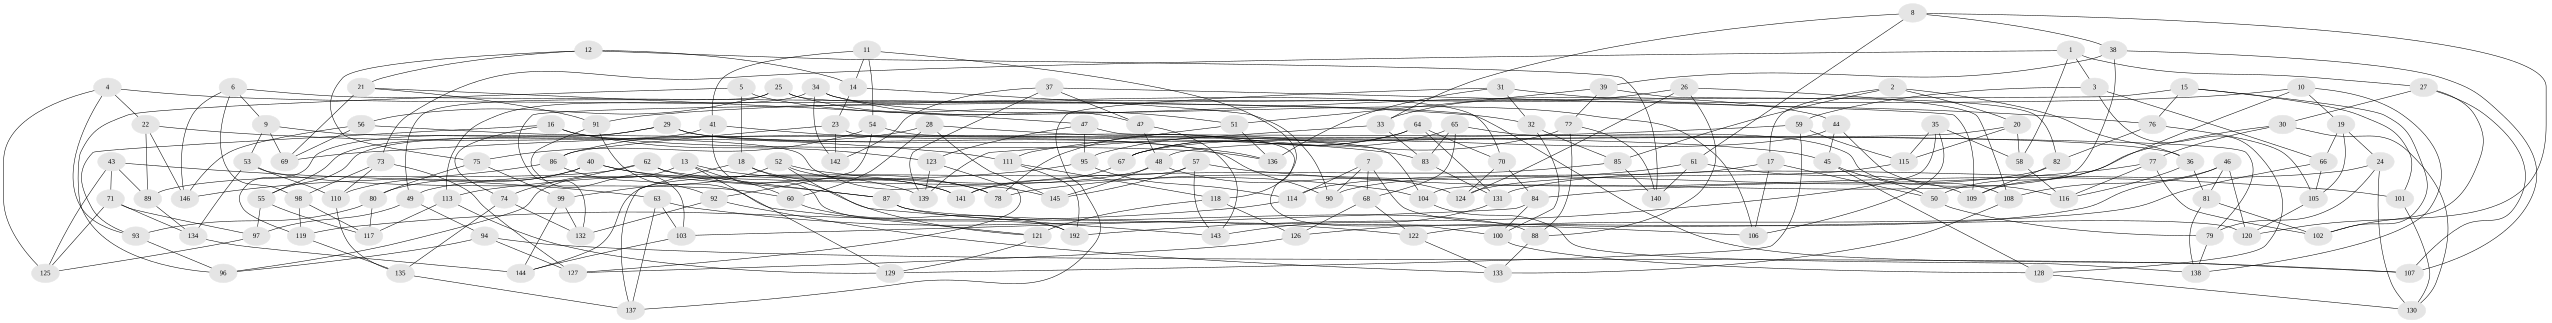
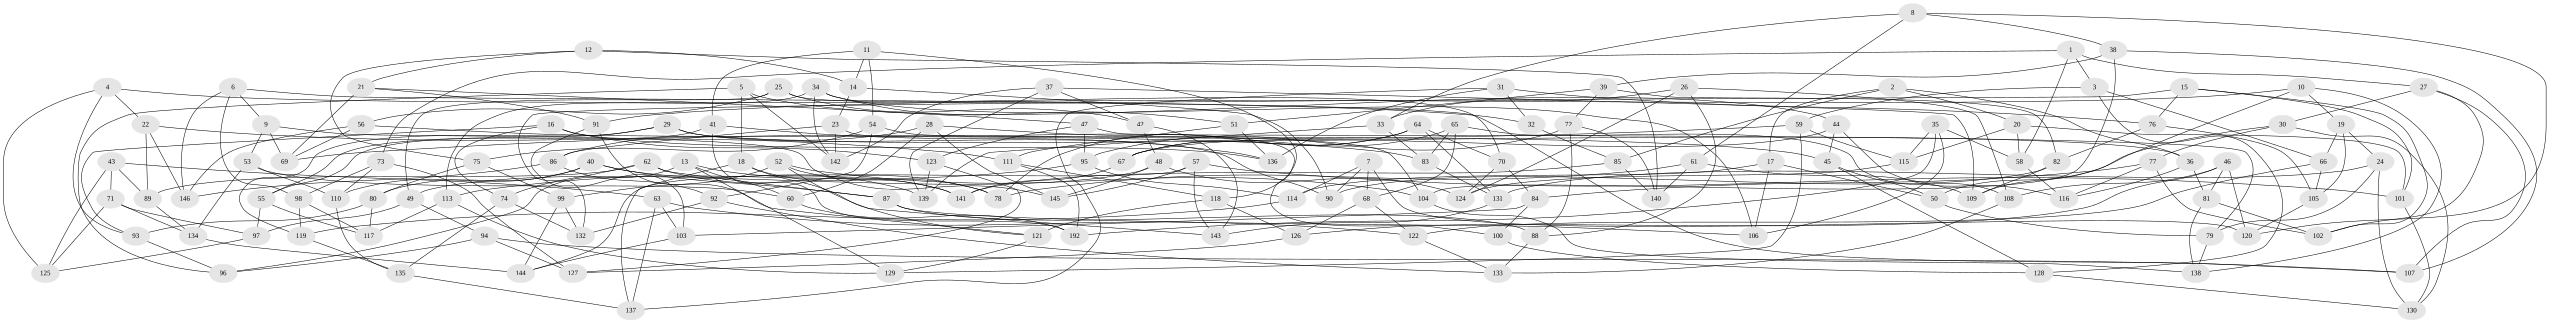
edge "5" -- "142": added
edge "20" -- "48": now "20" -- "101"
edge "32" -- "100": removed
